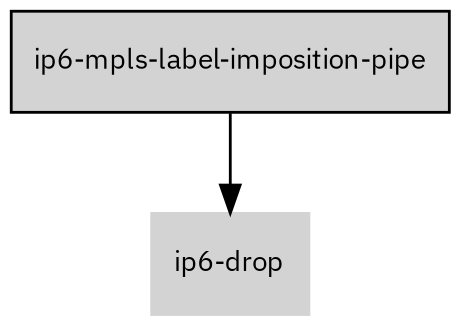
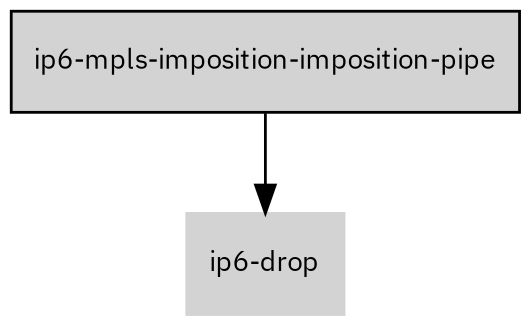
node "ip6-mpls-label-imposition-pipe": label "ip6-mpls-label-imposition-pipe" -> "ip6-mpls-imposition-imposition-pipe"
